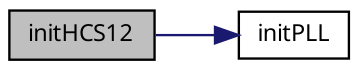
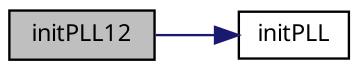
node "initHCS12": label "initHCS12" -> "initPLL12"
